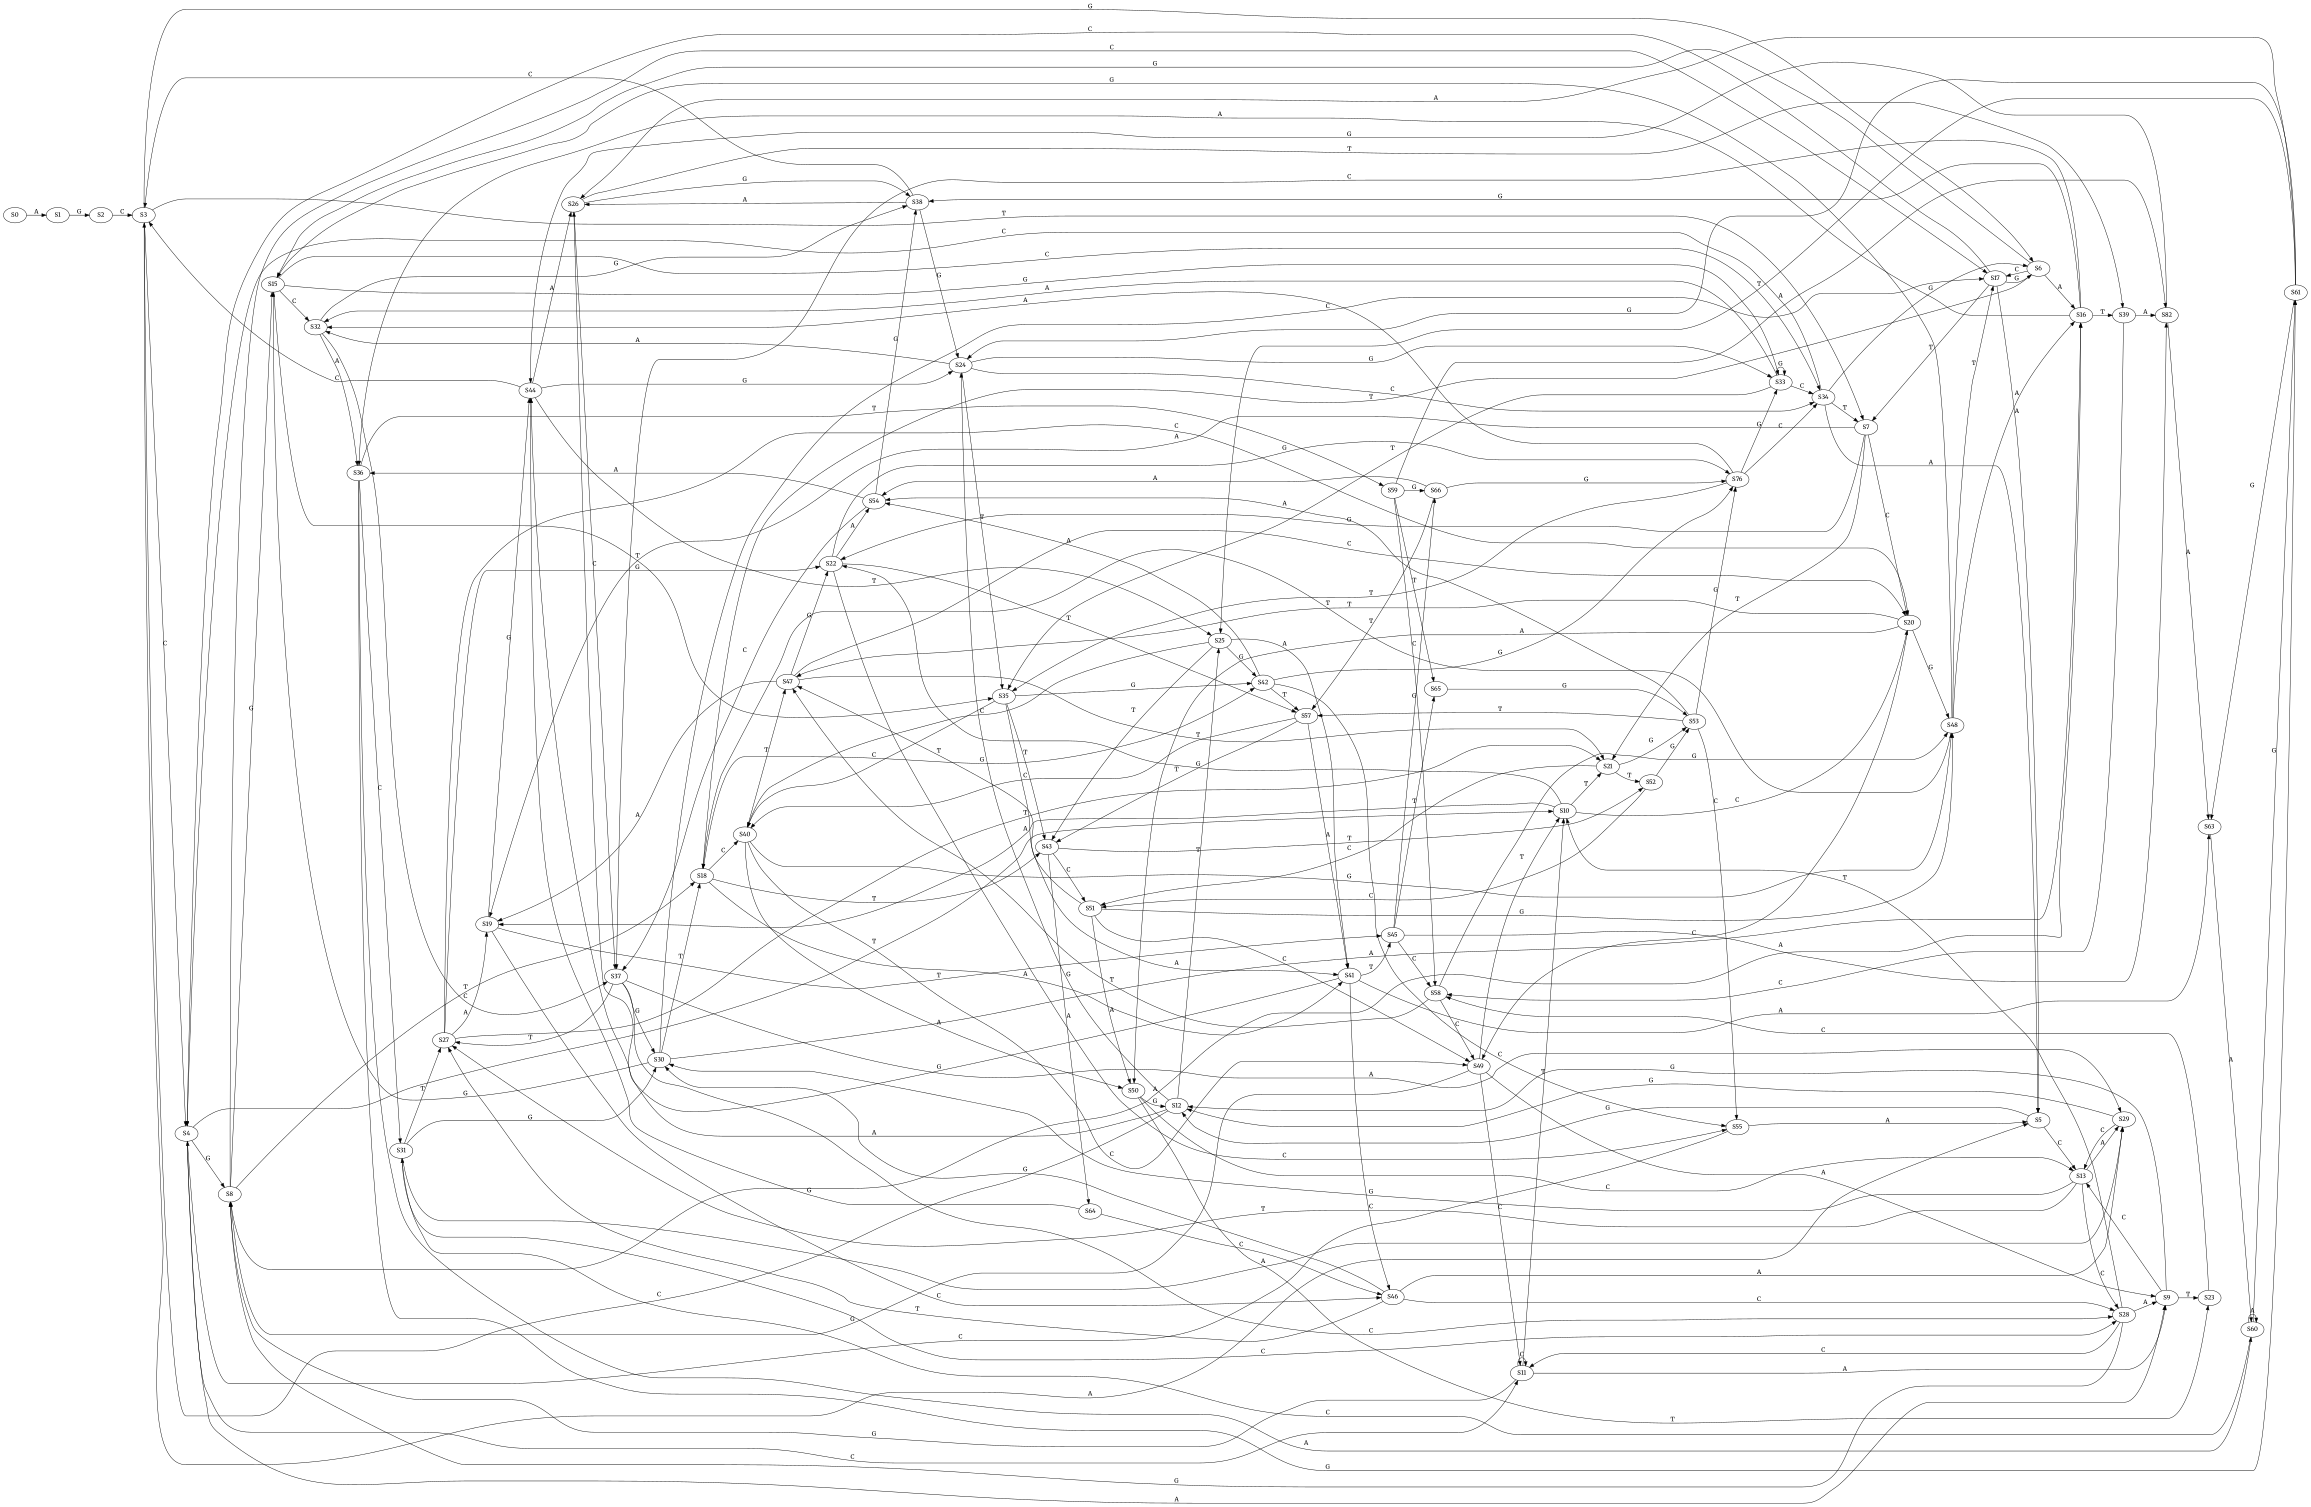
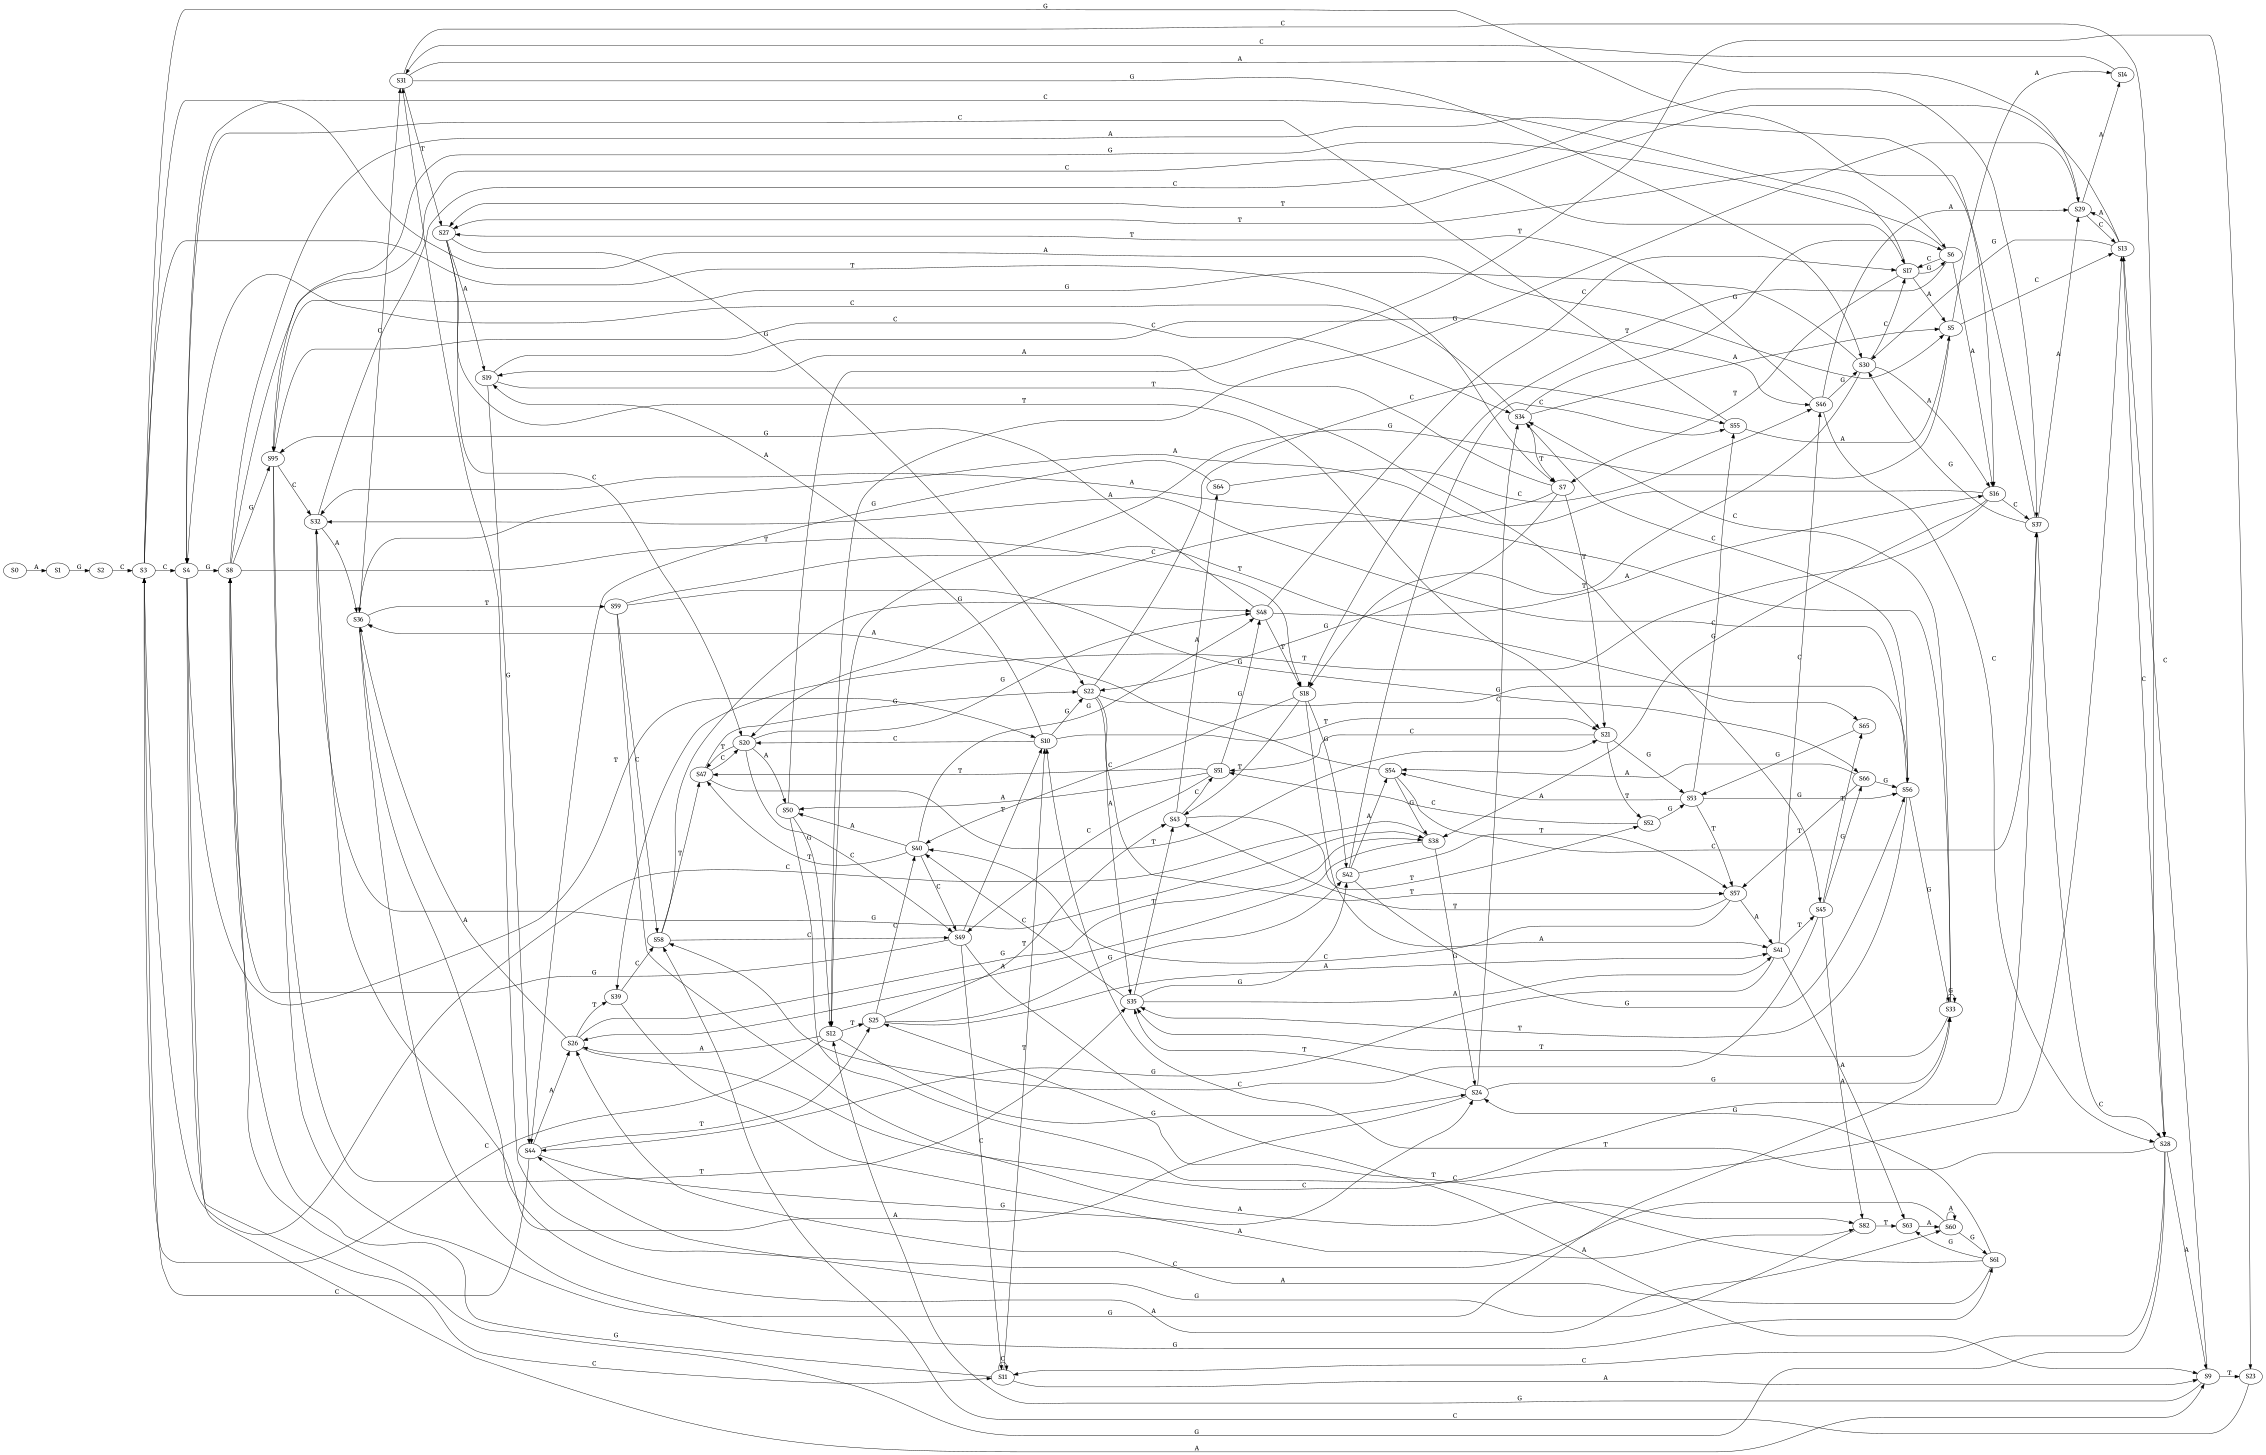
node "S14": added
node "S15": label "S15" -> "S95"
edge "S48" -> "S17": label "T" -> "C"
node "S76": label "S76" -> "S56"
edge "S22" -> "S54": now "S22" -> "S35"
edge "S82" -> "S63": label "A" -> "T"
edge "S47" -> "S19": removed, label "A"
edge "S26" -> "S36": added, label "A"
